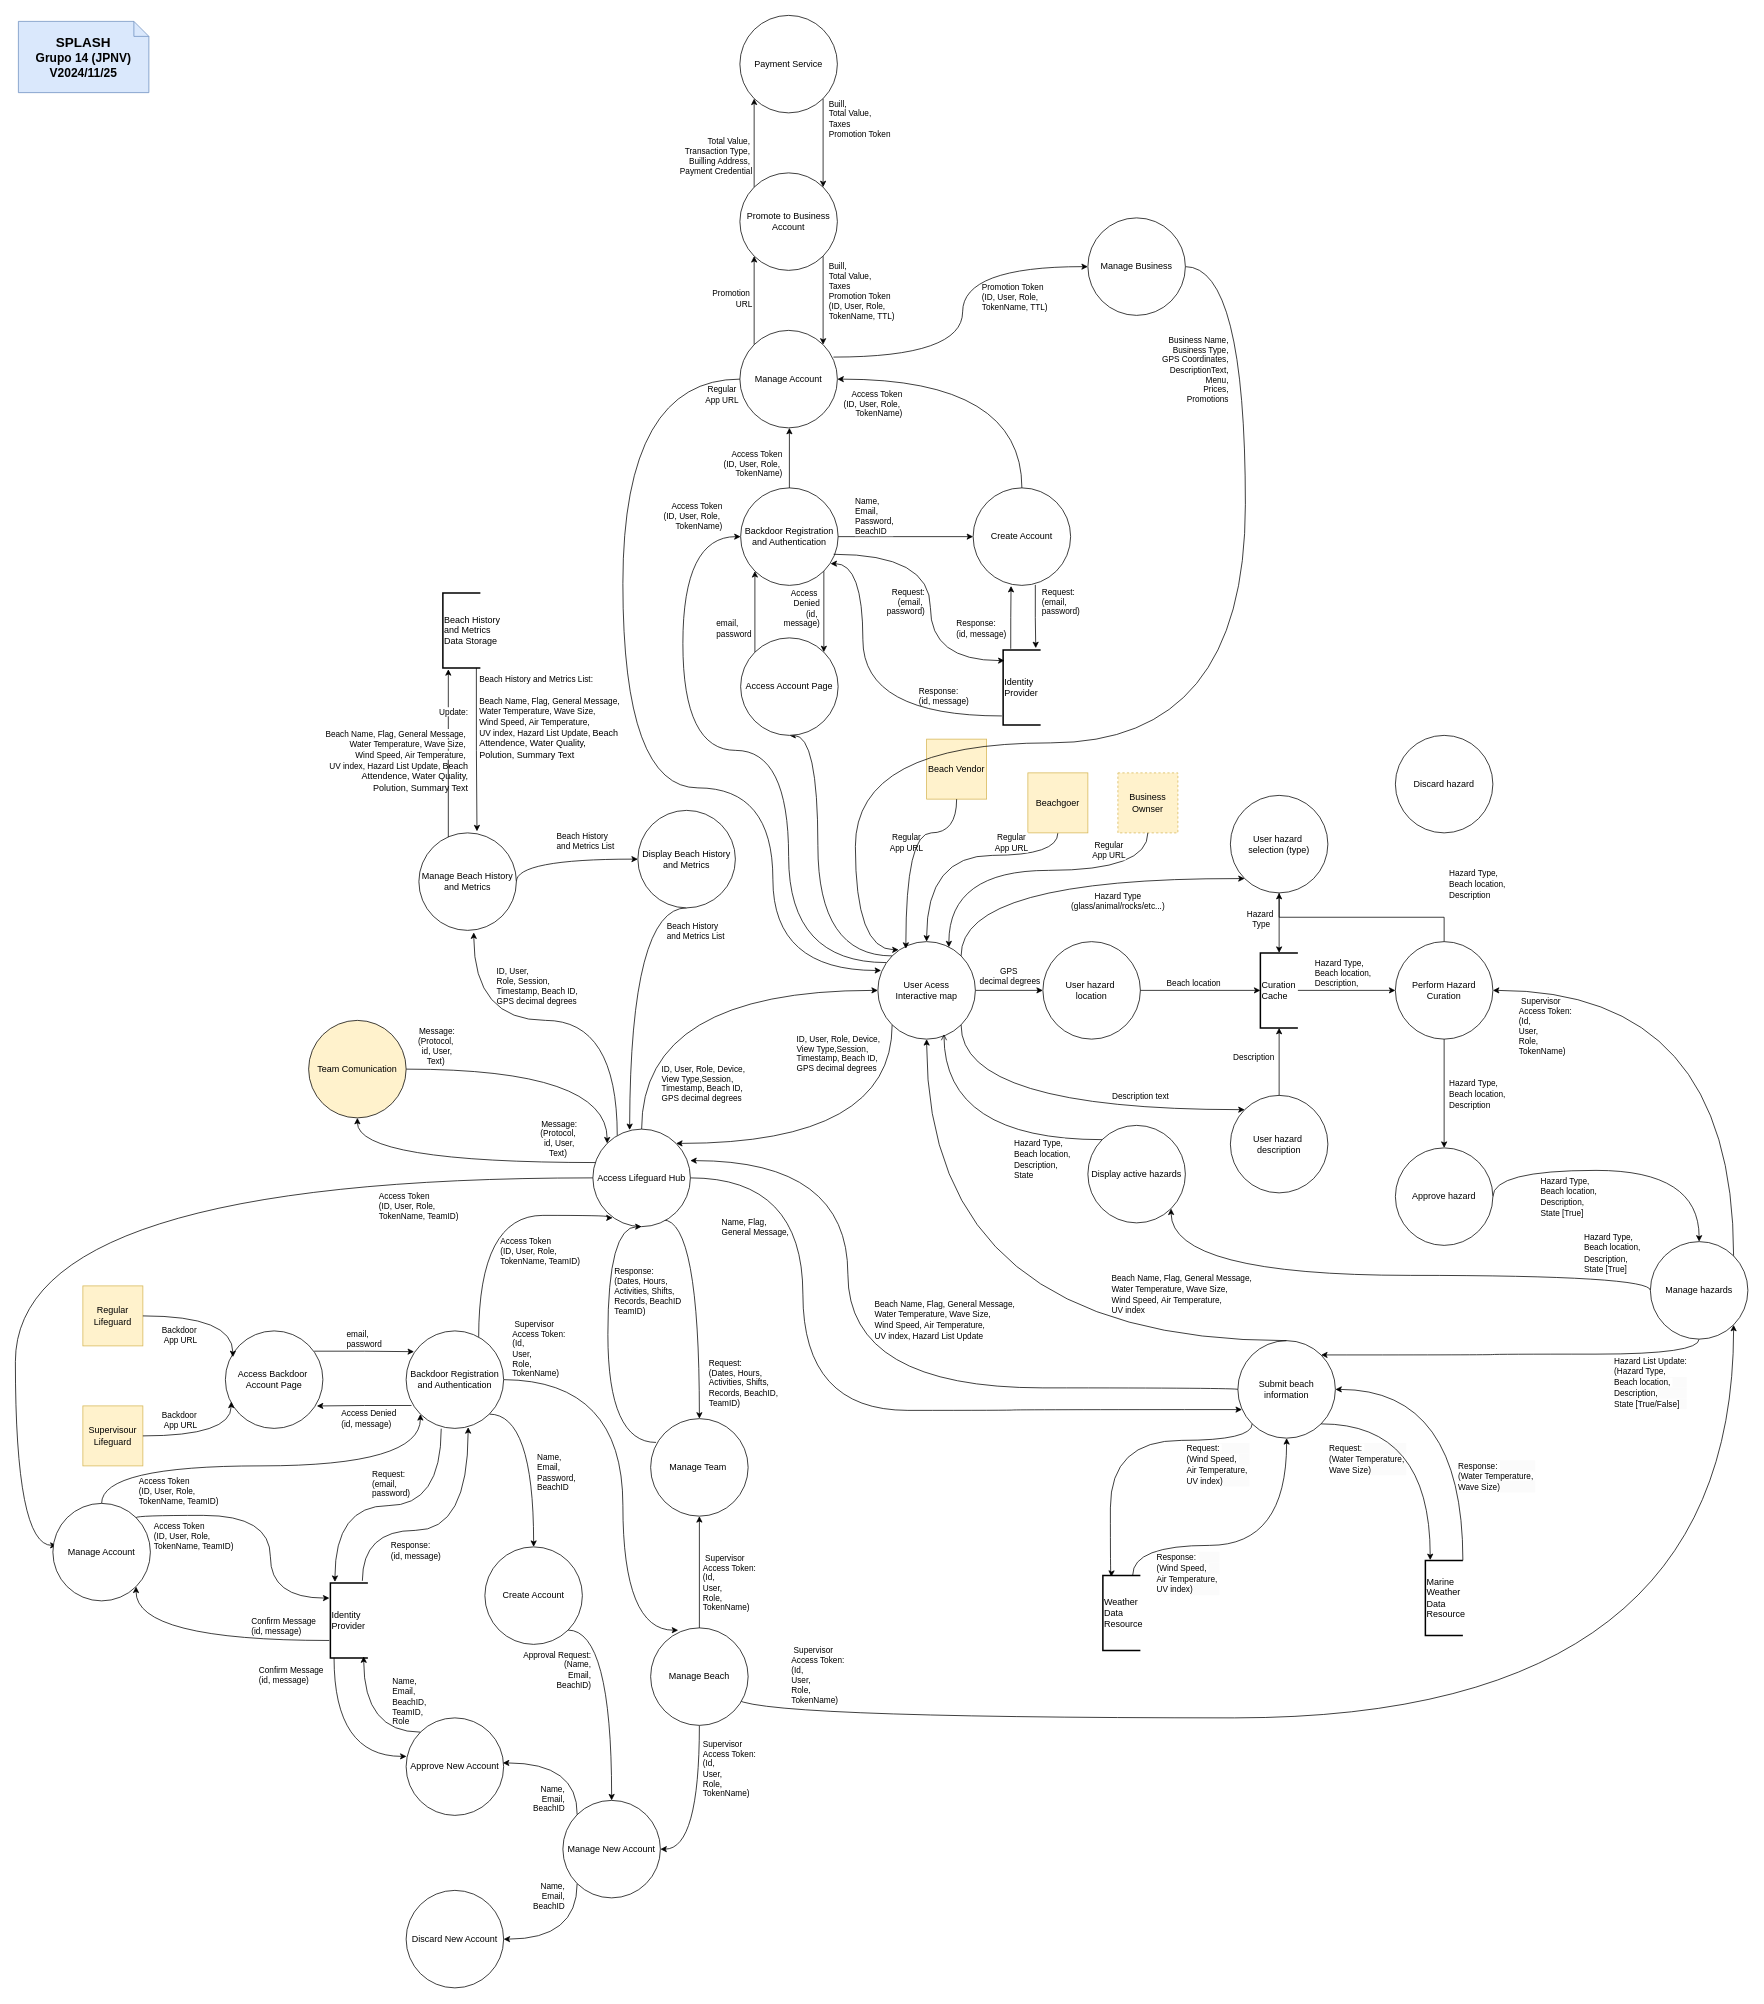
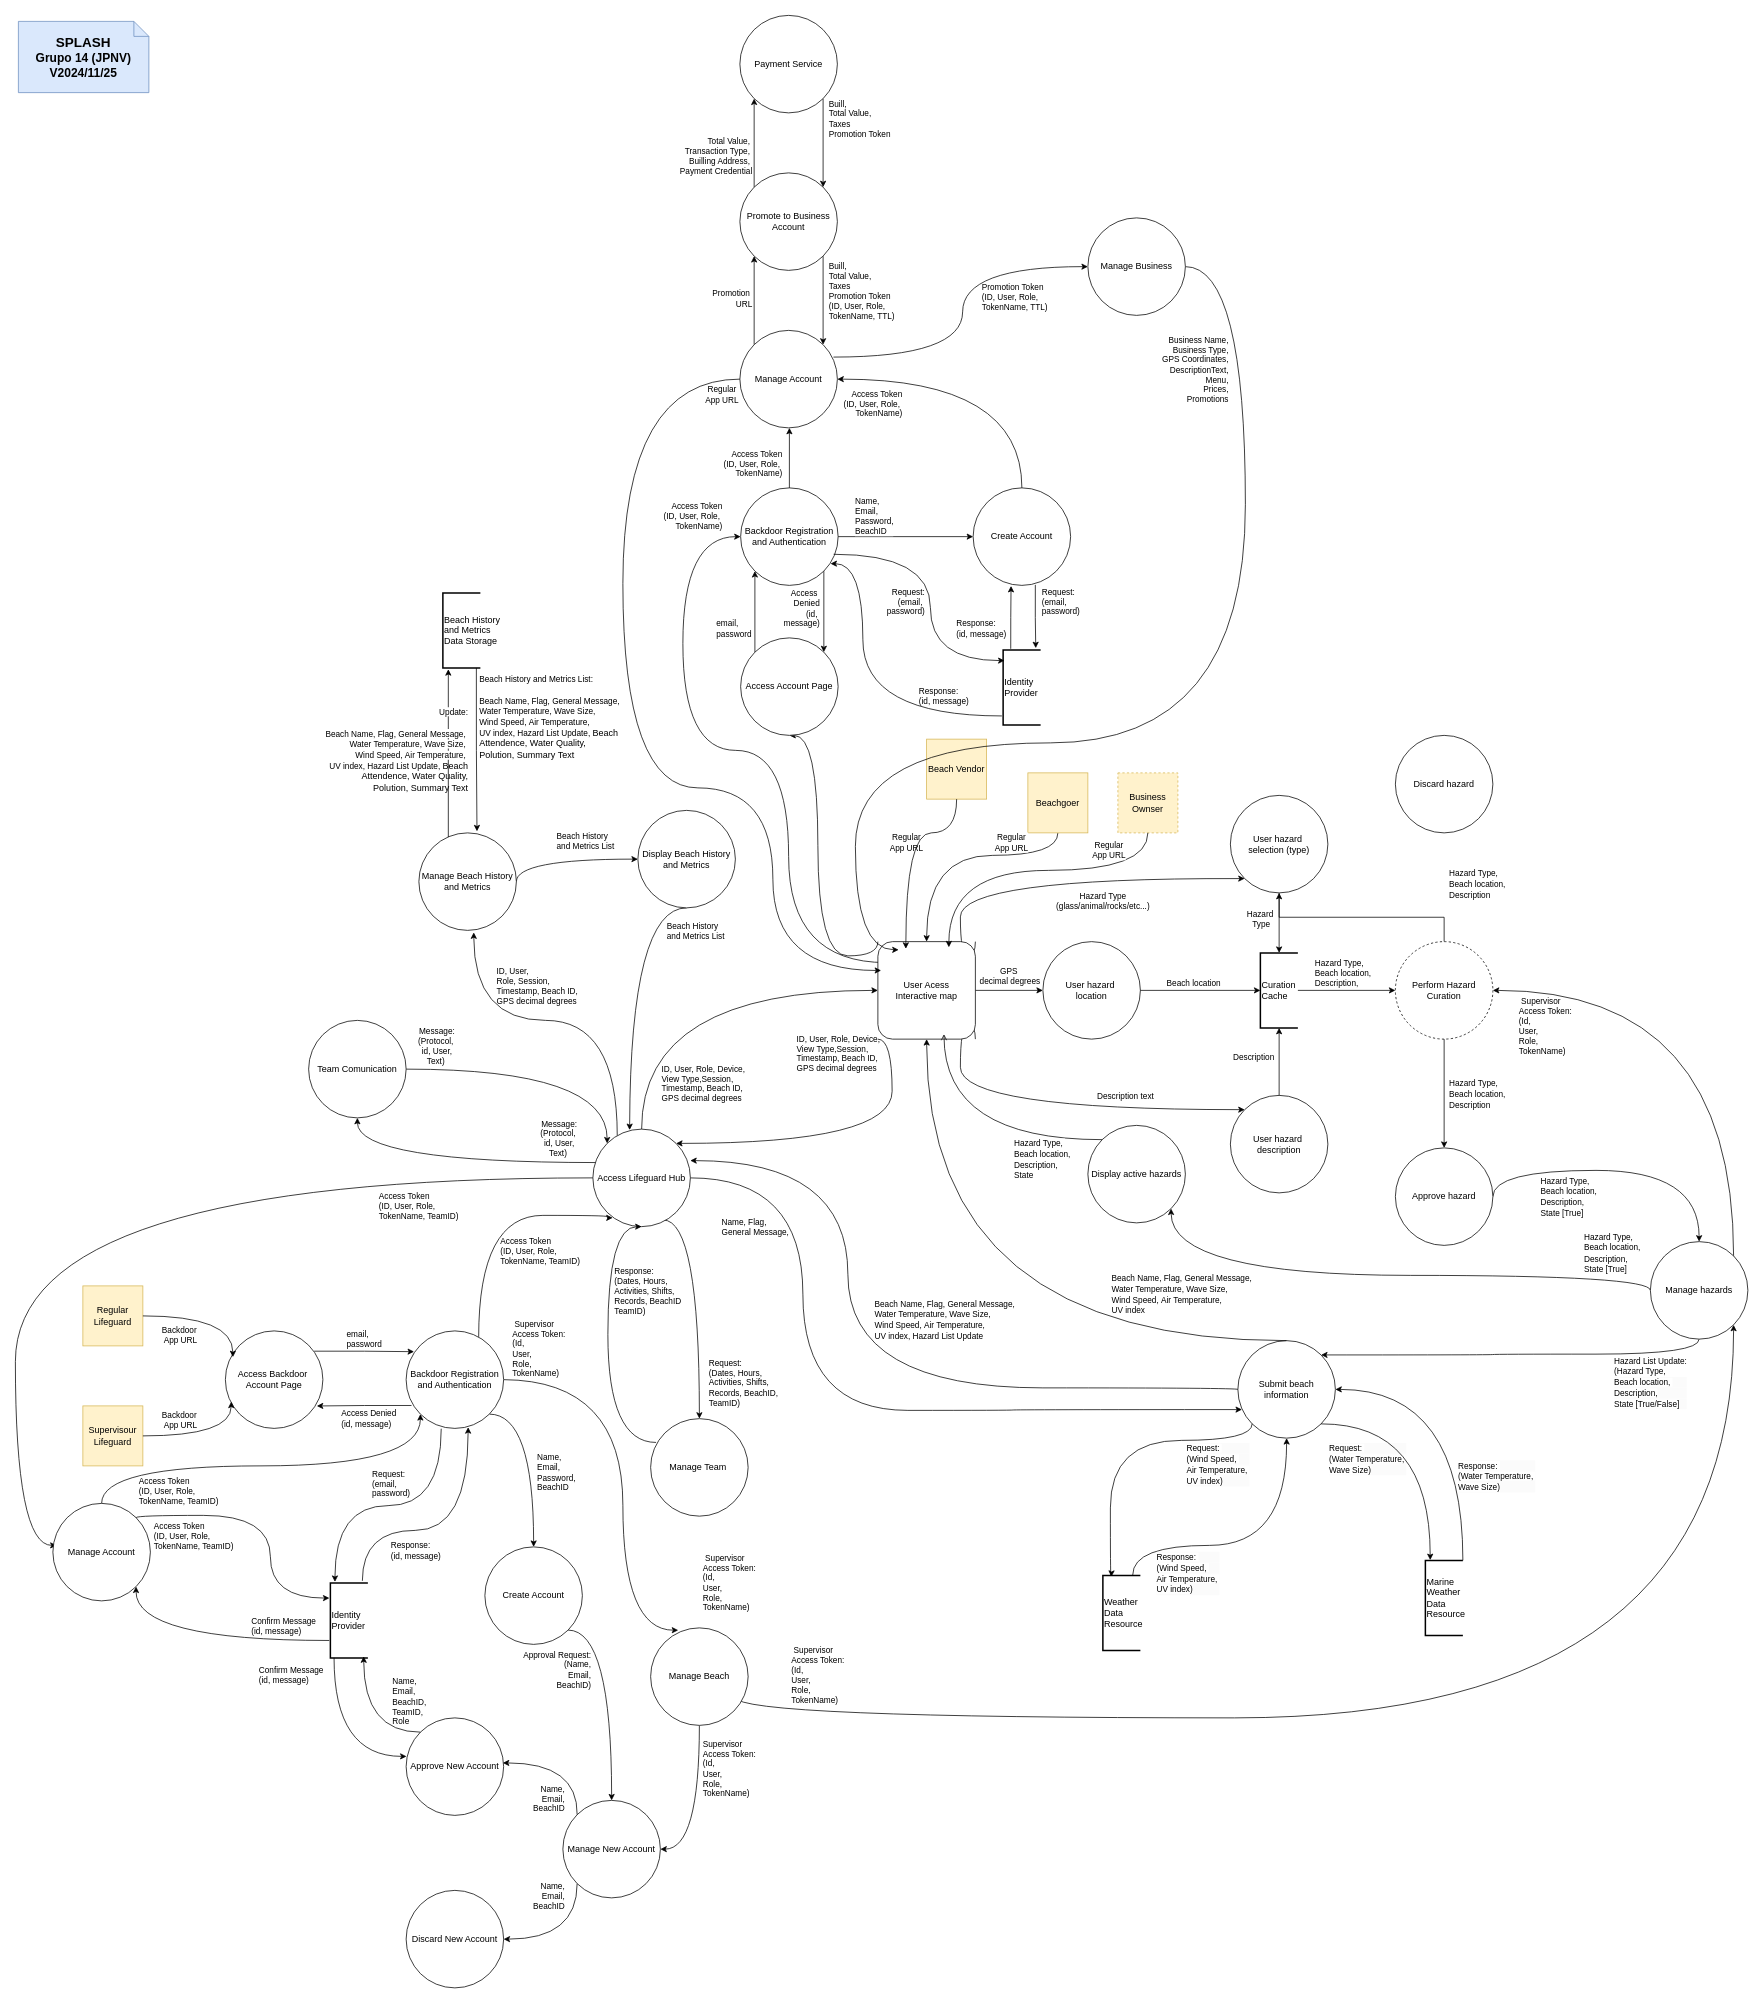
node "User Acess Interactive map": shape ellipse -> rounded rectangle
node "Perform Hazard Curation": style solid -> dashed
node "Team Comunication": fillcolor #fff2cc -> #ffffff
edge "Manage Beach" -> "Manage Team": removed
